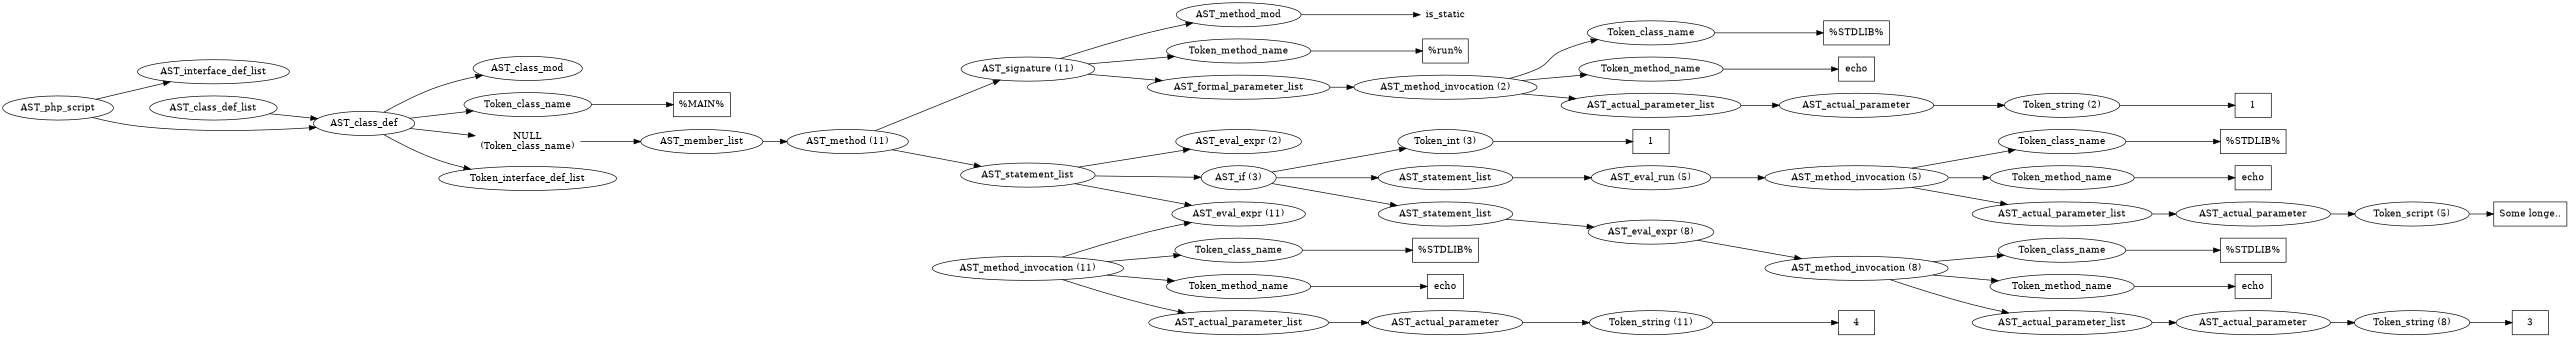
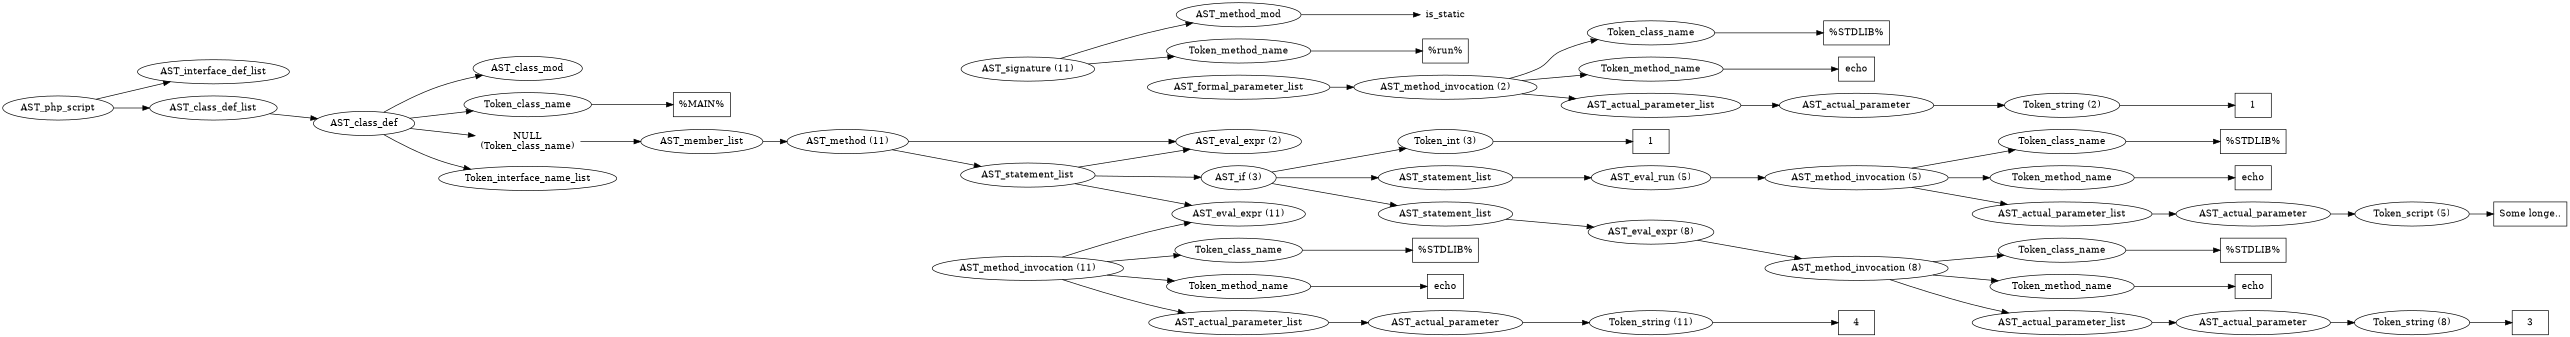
edge "AST_signature (11)" -> "AST_formal_parameter_list": removed
edge "AST_method (11)" -> "AST_signature (11)": now "AST_method (11)" -> "AST_eval_expr (2)"
edge "AST_php_script" -> "AST_class_def": now "AST_php_script" -> "AST_class_def_list"
node "Token_interface_def_list": label "Token_interface_def_list" -> "Token_interface_name_list"
